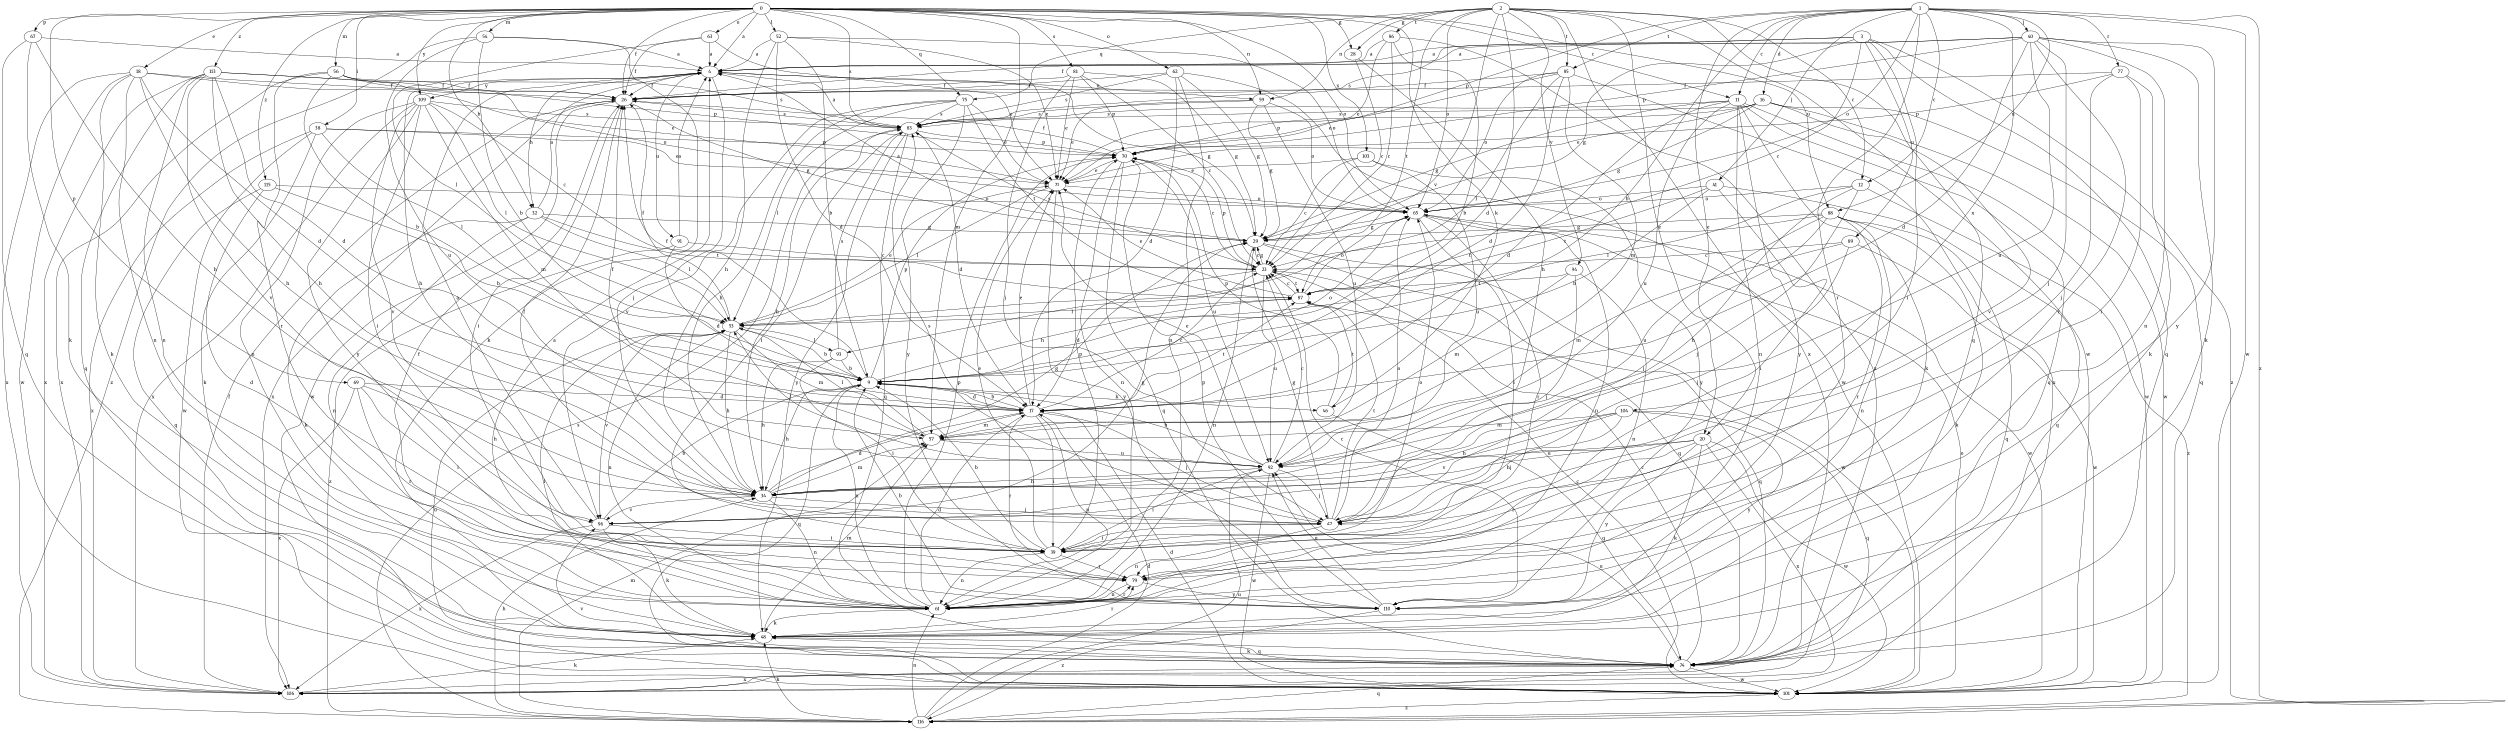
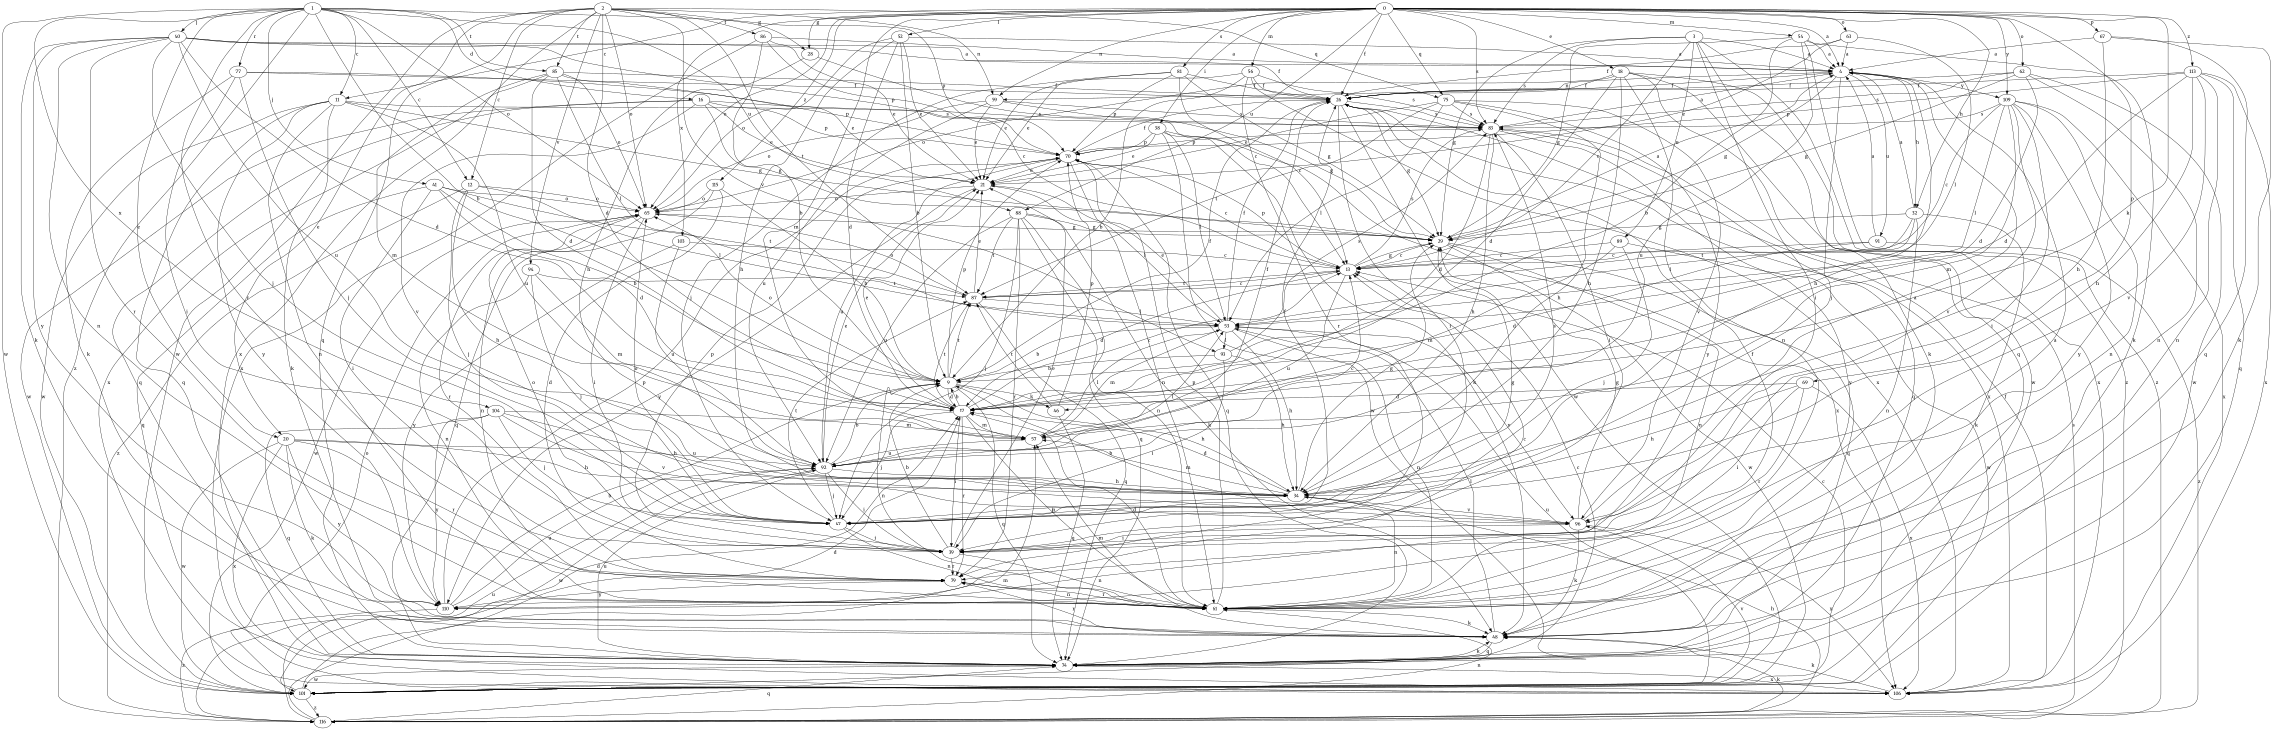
edge "54" -> "29": added, label "g"
edge "103" -> "21": removed, label "e"
node "23": label "23" -> "13"
edge "11" -> "17": now "41" -> "17"
edge "9" -> "87": label "h" -> "t"
